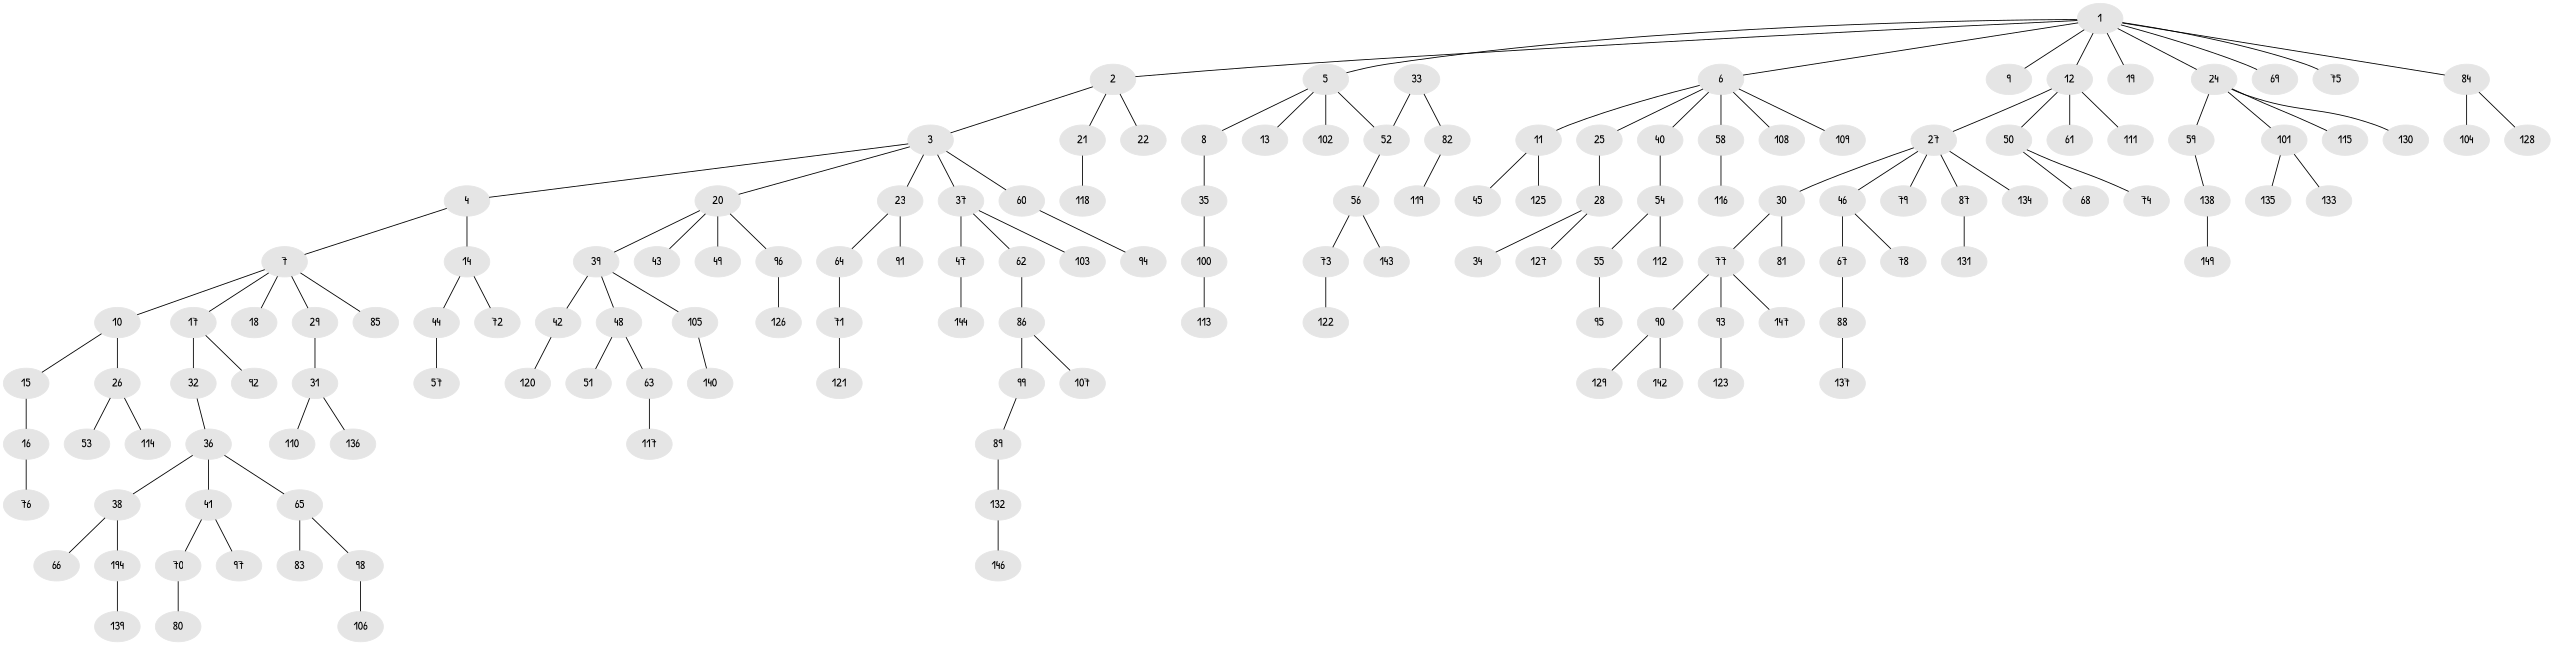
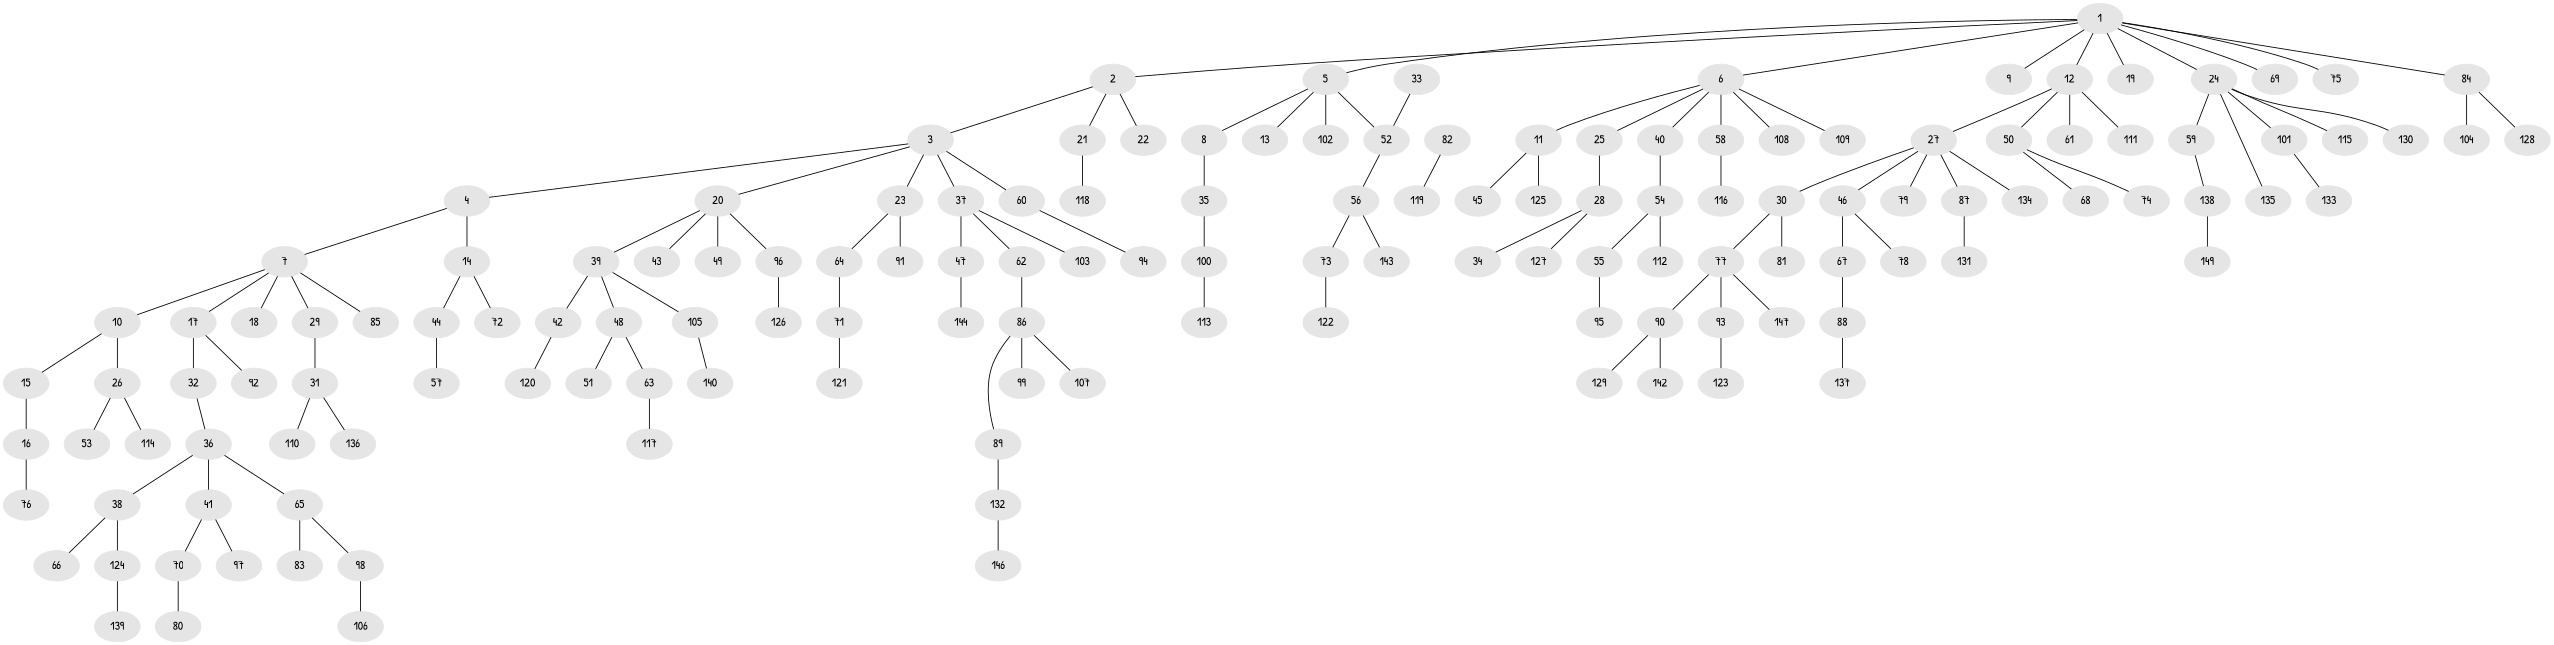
edge "33" -- "82": removed
edge "101" -- "135": now "24" -- "135"
edge "99" -- "89": now "86" -- "89"
node "194": label "194" -> "124"
